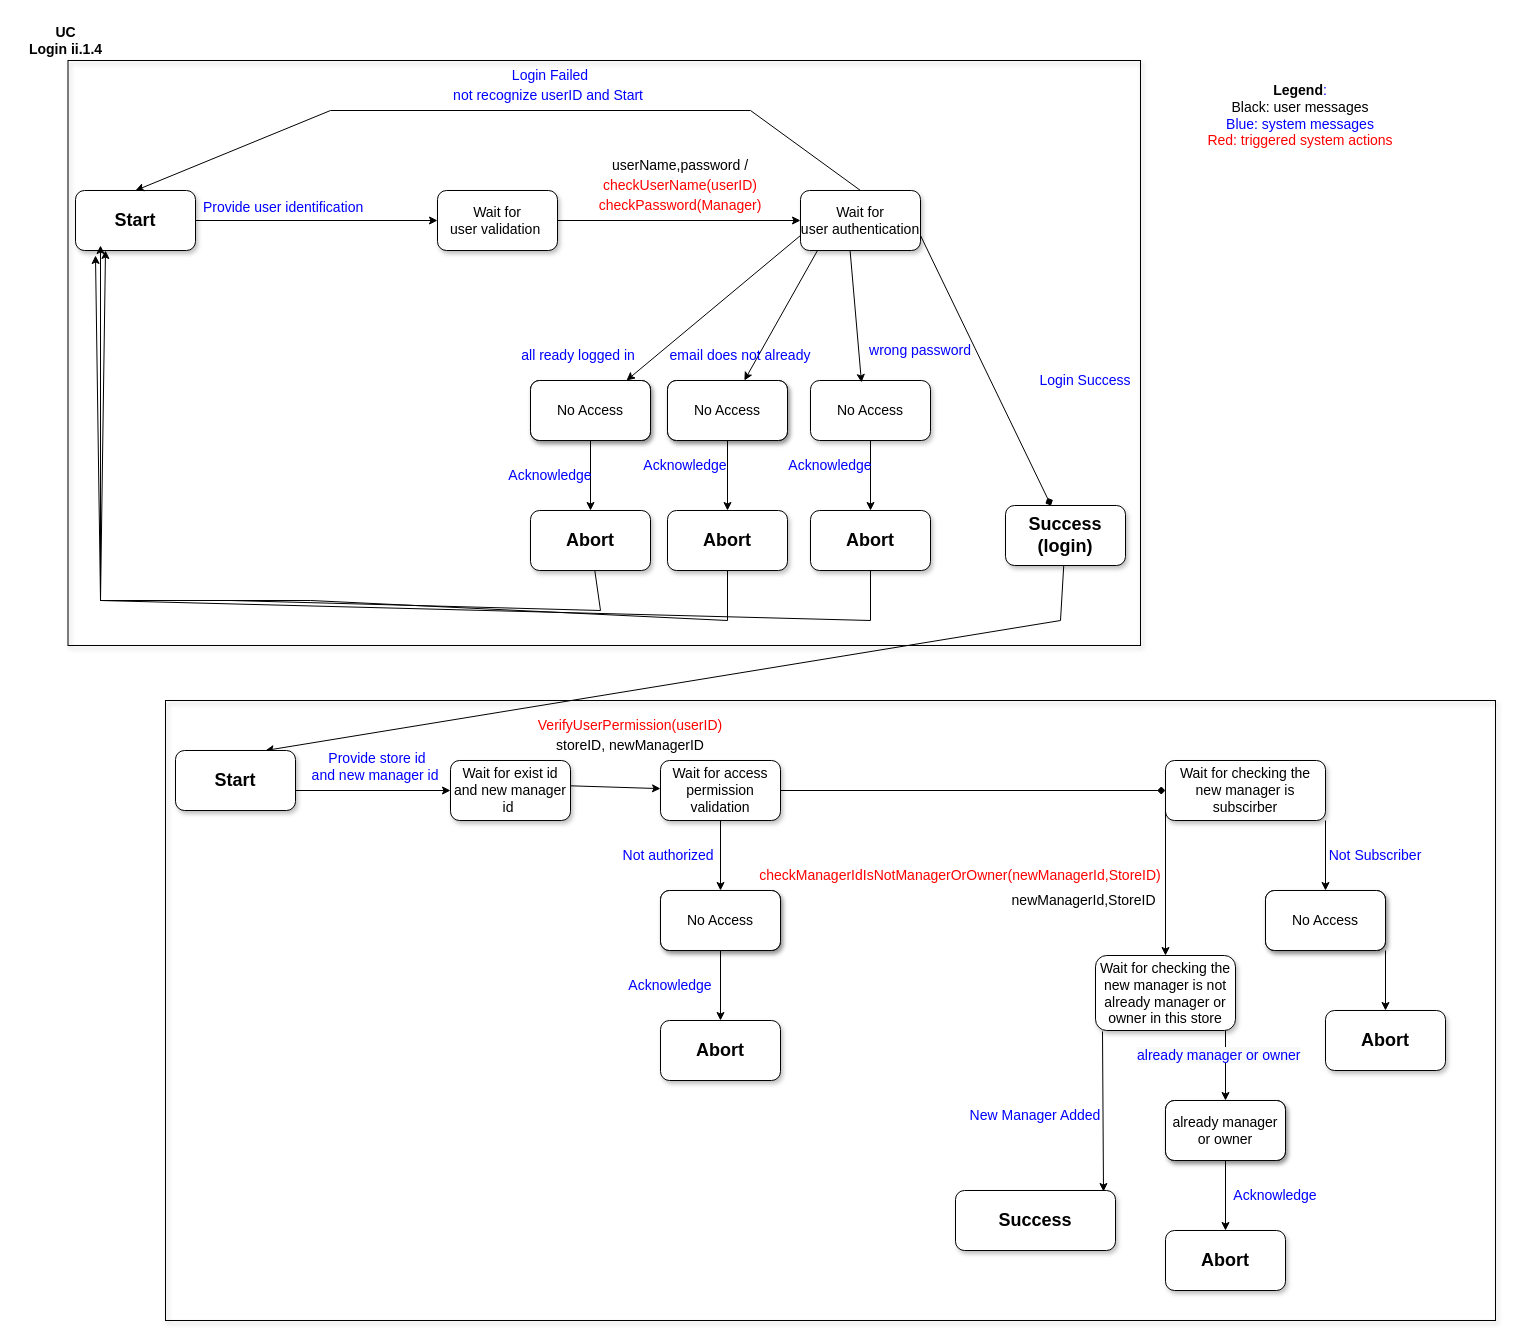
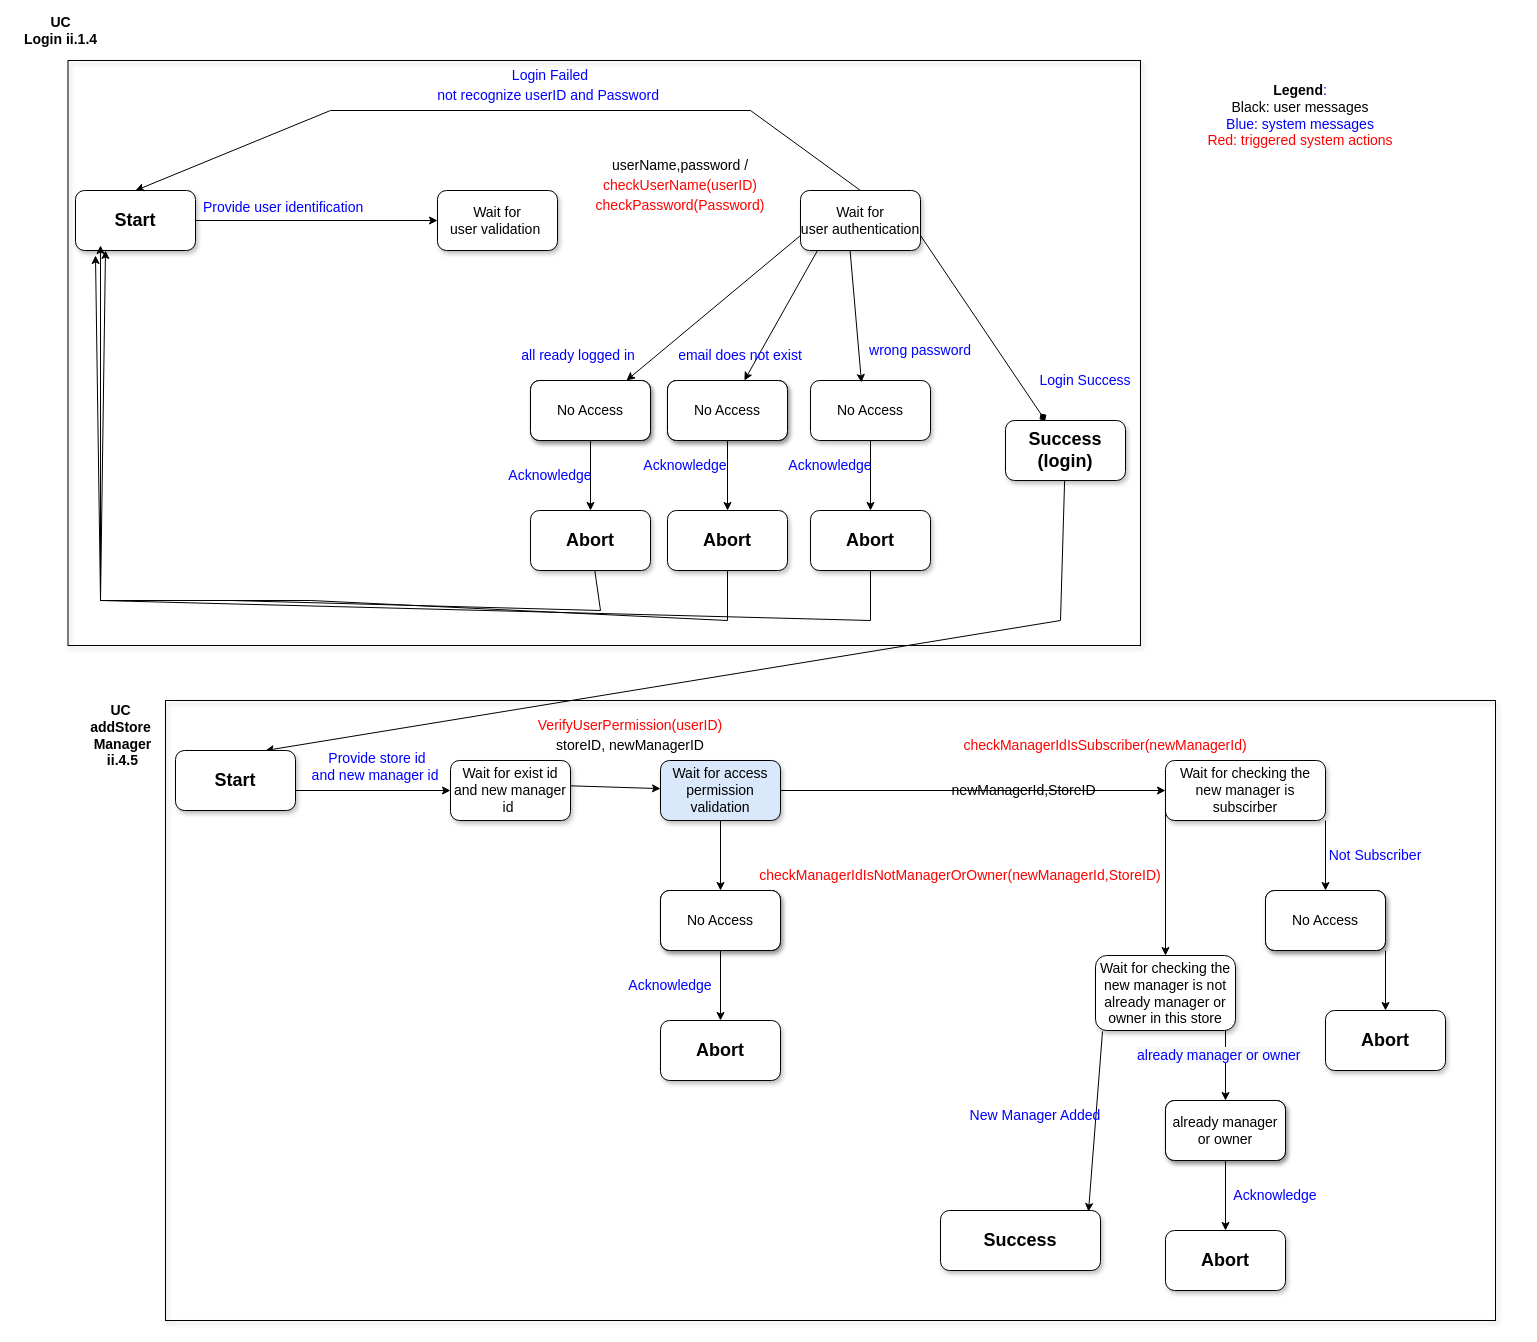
node "UC Login ii.1.4": moved (66, 41) -> (61, 31)
node "not recognize userID and Start": label "not recognize userID and Start" -> "not recognize userID and Password"
node "checkPassword(Manager)": label "checkPassword(Manager)" -> "checkPassword(Password)"
edge "Wait for user validation" -> "Wait for user authentication": removed
node "email does not already": label "email does not already" -> "email does not exist"
node "Success (login)": moved (1066, 536) -> (1066, 451)
node "UC addStore Manager ii.4.5": added
node "checkManagerIdIsSubscriber(newManagerId)": added
node "Wait for access permission validation": fillcolor #ffffff -> #dae8fc
edge "Wait for access permission validation" -> "Wait for checking the new manager is subscirber": arrowhead diamond -> classic
node "Not authorized": removed
node "newManagerId,StoreID": moved (1086, 901) -> (1026, 791)
node "Success": moved (1036, 1221) -> (1021, 1241)
